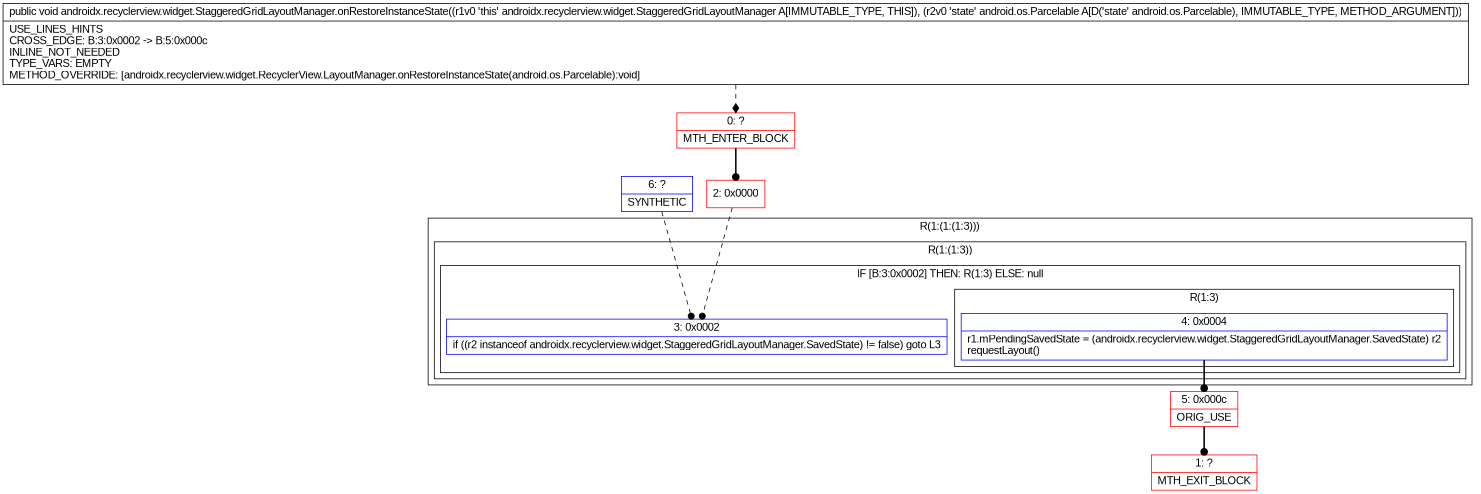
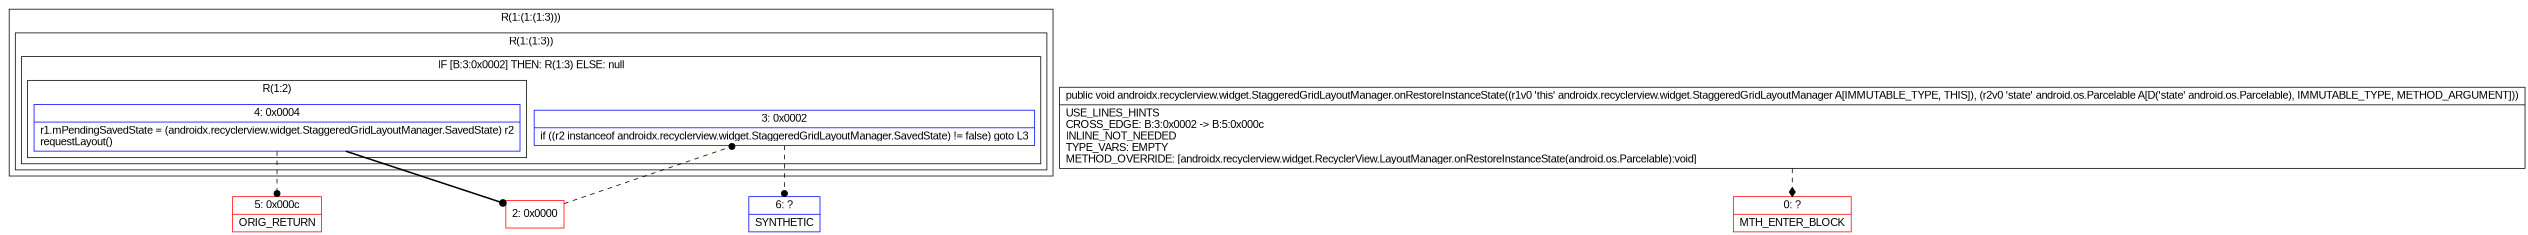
edge "0: ?" -> "2: 0x0000": now "4: 0x0004" -> "2: 0x0000"
edge "6: ?" -> "3: 0x0002": reversed
cluster "R(1:3)": label "R(1:3)" -> "R(1:2)"
edge "4: 0x0004" -> "5: 0x000c": style bold -> dashed
node "5: 0x000c": text "ORIG_USE" -> "ORIG_RETURN"
node "1: ?": removed
